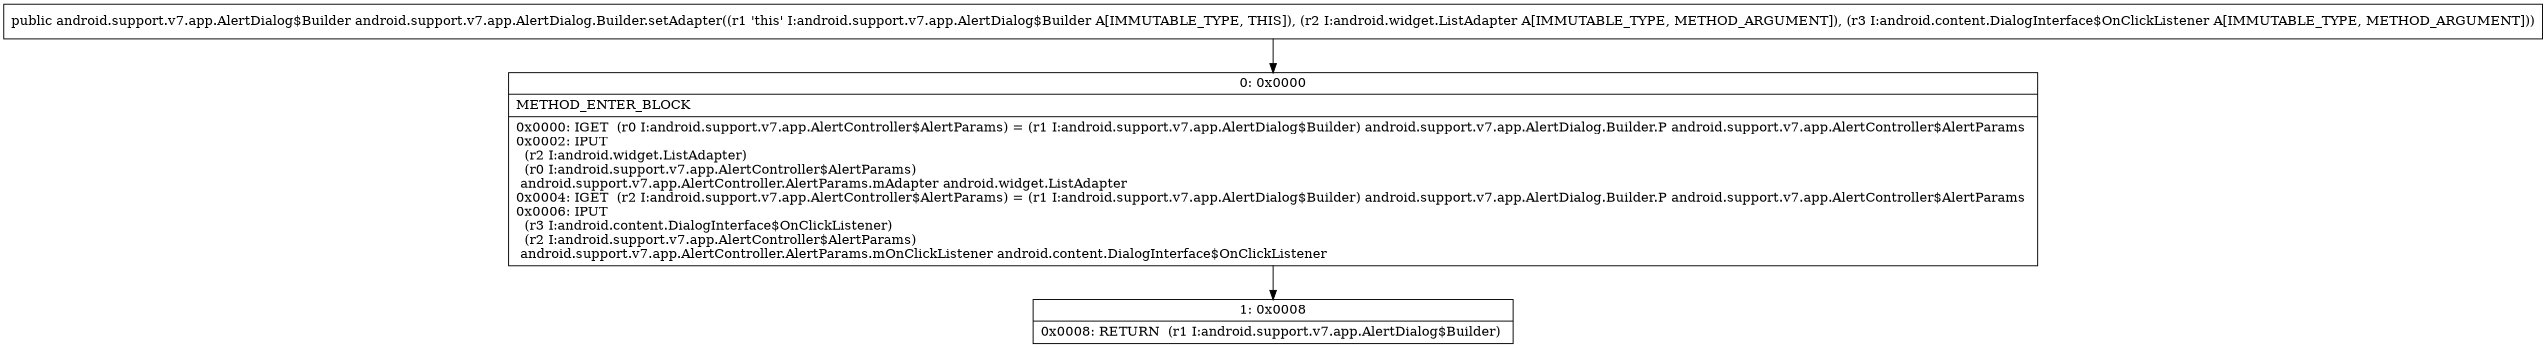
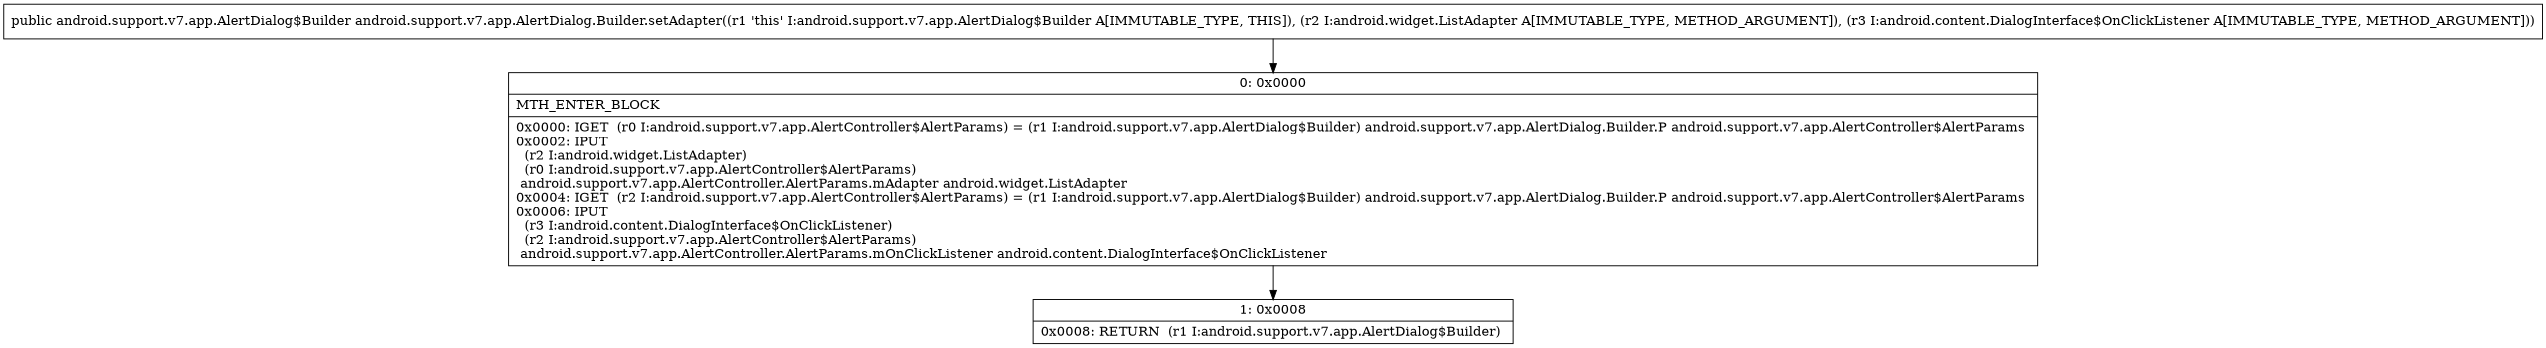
node "0: 0x0000": text "METHOD_ENTER_BLOCK" -> "MTH_ENTER_BLOCK"
